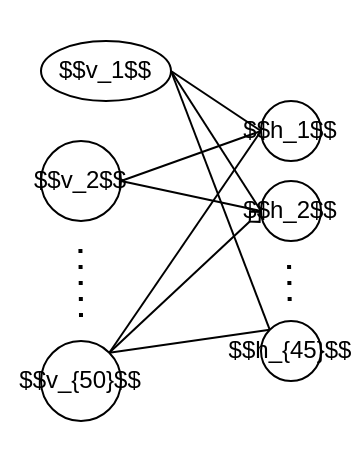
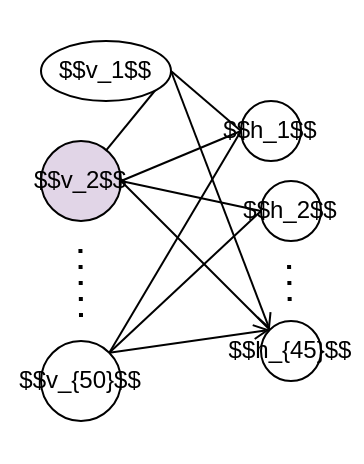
edge "$$v_1$$" -- "$$h_2$$": now "$$v_1$$" -- "$$v_2$$"
node "$$h_1$$": moved (291, 131) -> (271, 131)
node "$$v_2$$": fillcolor #ffffff -> #e1d5e7
edge "$$v_{50}$$" -> "$$h_2$$": arrowhead diamond -> none
edge "$$v_2$$" -- "$$h_{45}$$": added
edge "$$v_1$$" -- "$$h_{45}$$": arrowhead none -> open
edge "$$h_{45}$$" -- "$$v_{50}$$": arrowhead none -> open
